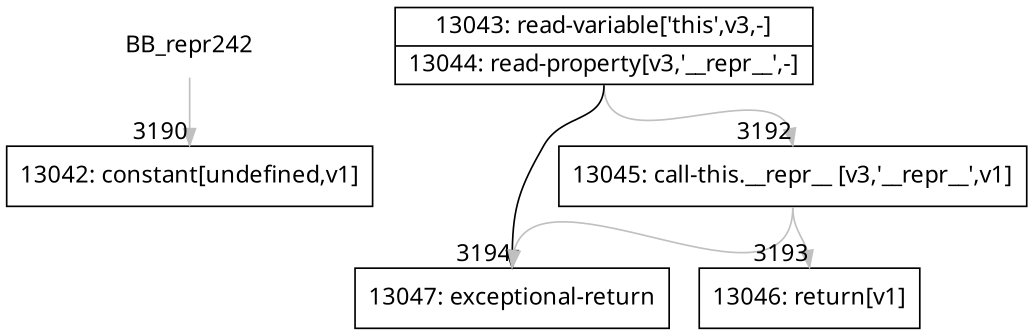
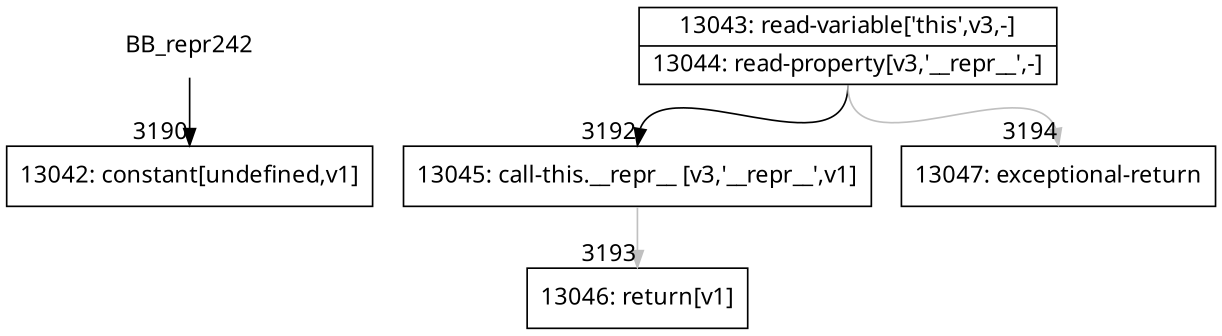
edge "BB_repr242" -> "13042: constant[undefined,v1]": color gray -> black
edge "13043: read-variable['this',v3,-]" -> "13045: call-this.__repr__ [v3,'__repr__',v1]": color gray -> black
edge "13043: read-variable['this',v3,-]" -> "13047: exceptional-return": color black -> gray
edge "13045: call-this.__repr__ [v3,'__repr__',v1]" -> "13047: exceptional-return": removed
